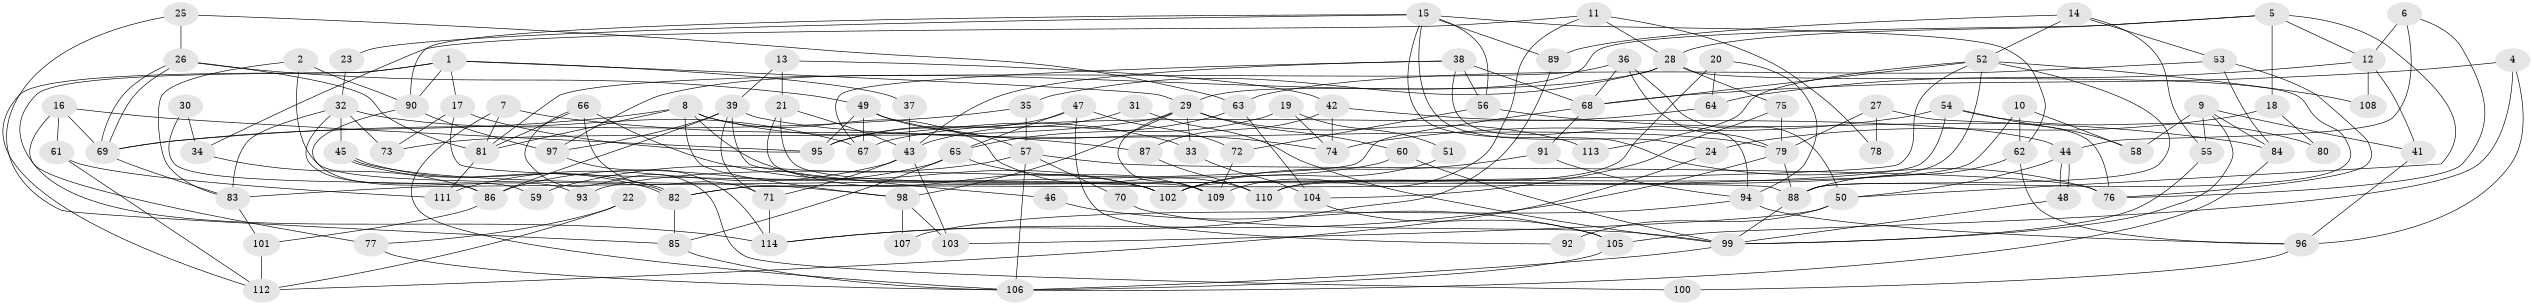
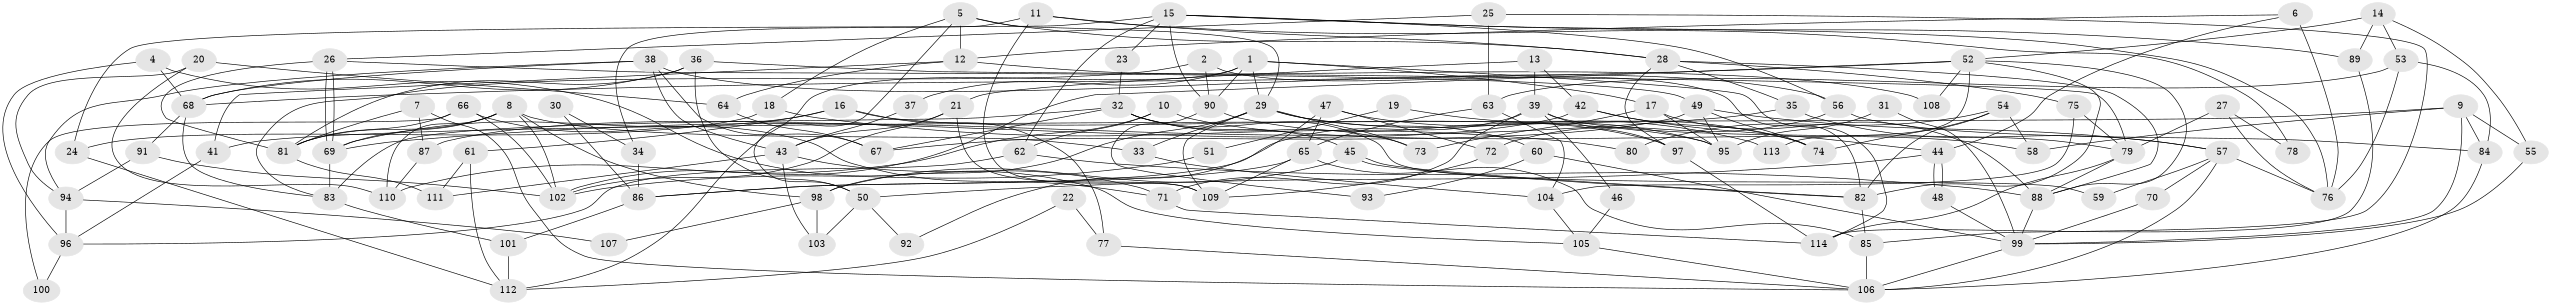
edge "19" -- "43": removed
